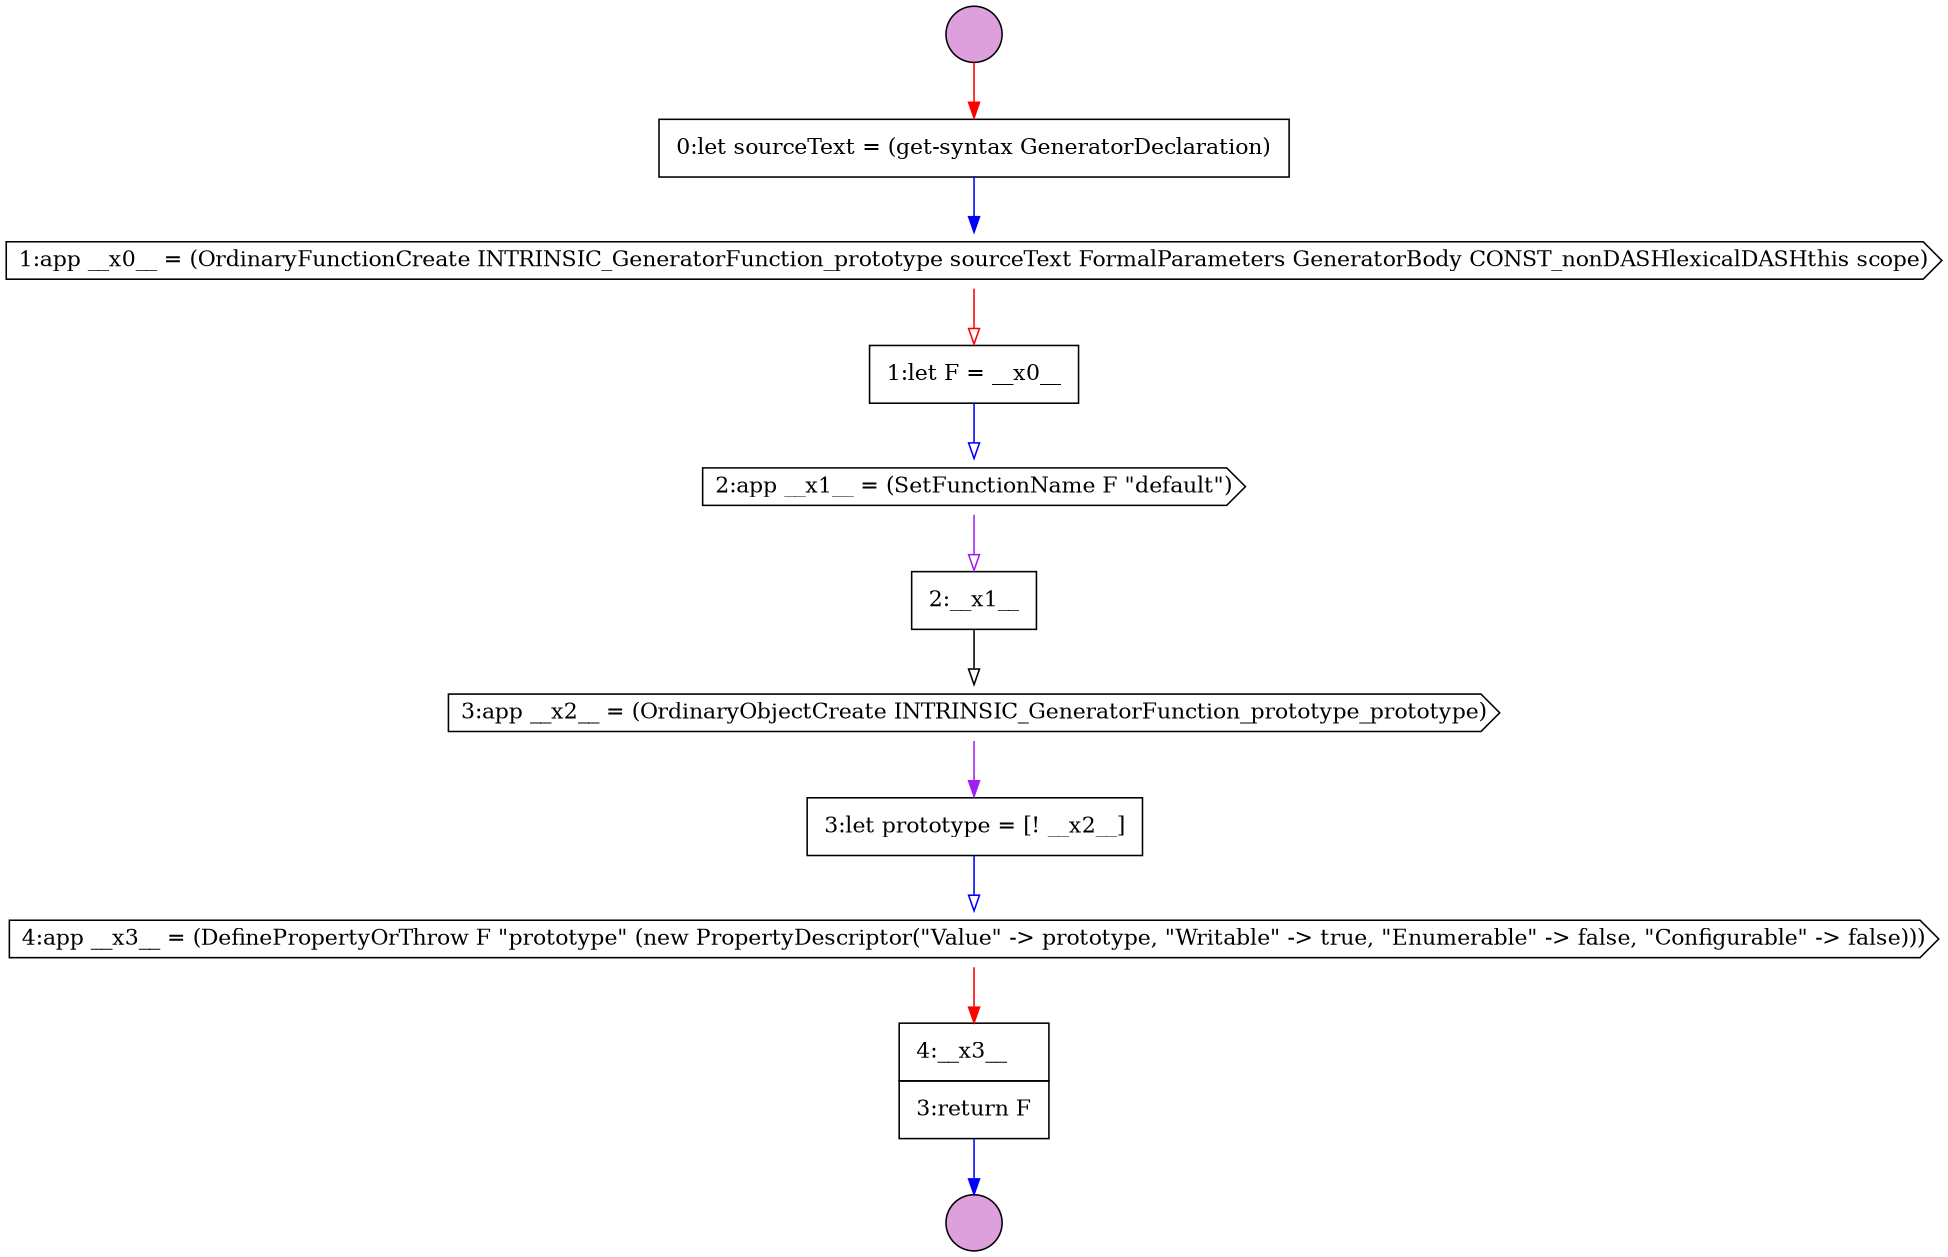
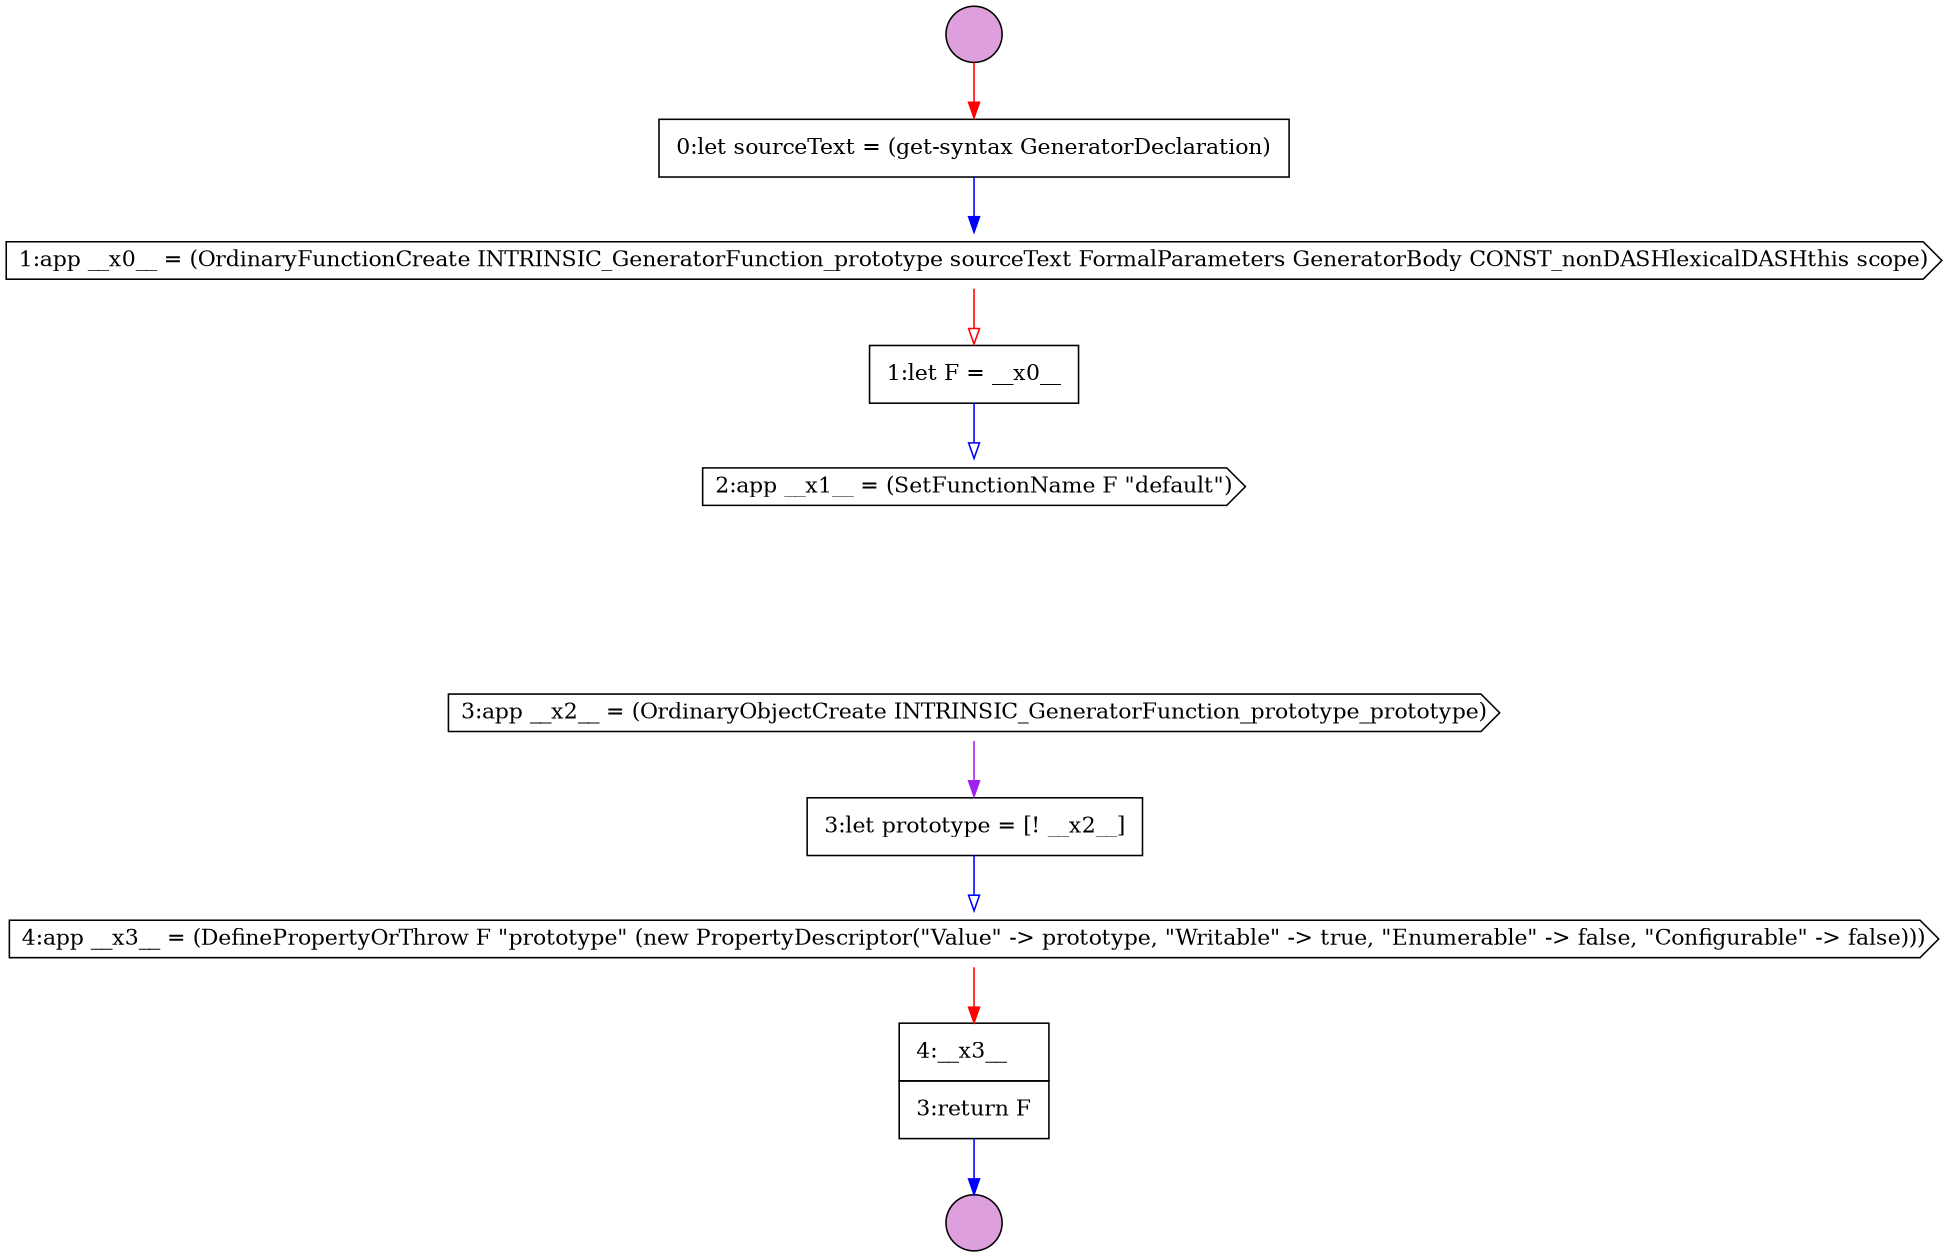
node "2:__x1__": removed
